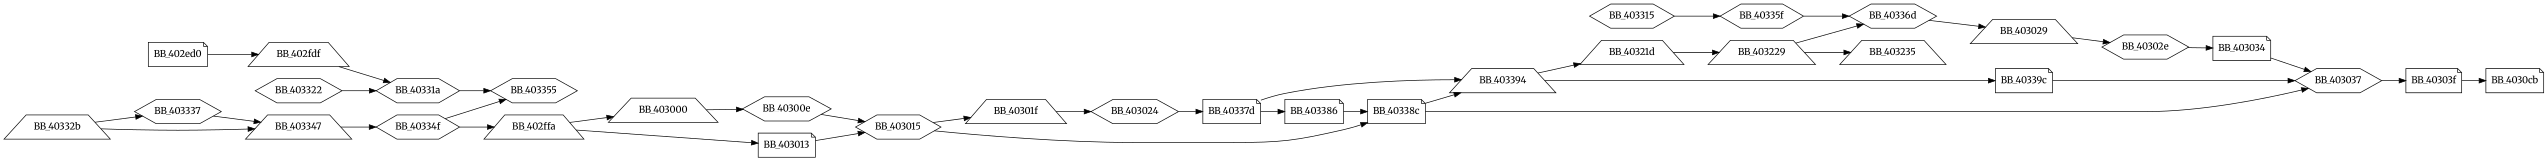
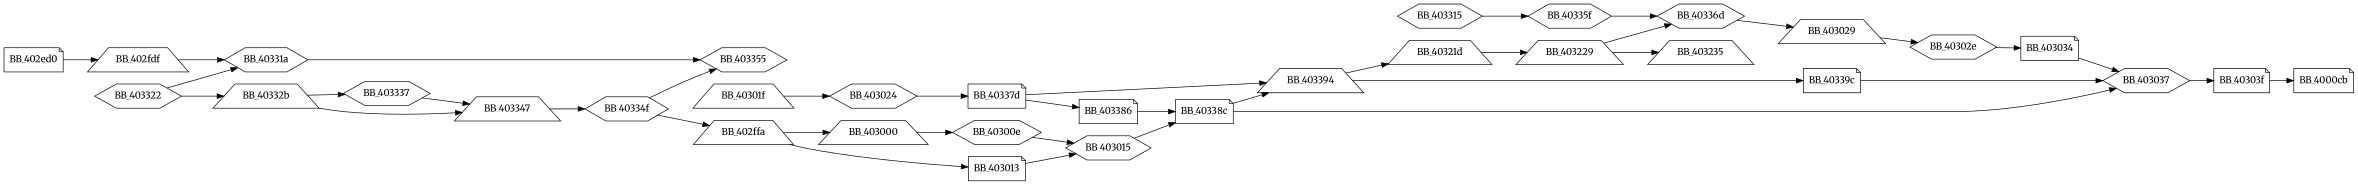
node "BB_4030cb": label "BB_4030cb" -> "BB_4000cb"
edge "BB_403322" -> "BB_40332b": added
edge "BB_403015" -> "BB_40301f": removed
